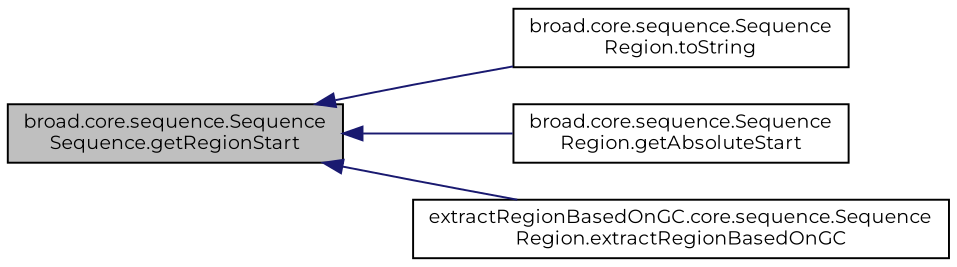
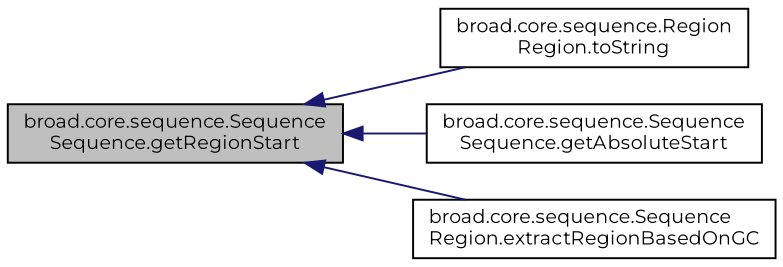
node "broad.core.sequence.Sequence Region.toString": label "broad.core.sequence.Sequence Region.toString" -> "broad.core.sequence.Region Region.toString"
node "broad.core.sequence.Sequence Region.getAbsoluteStart": label "broad.core.sequence.Sequence Region.getAbsoluteStart" -> "broad.core.sequence.Sequence Sequence.getAbsoluteStart"
node "extractRegionBasedOnGC.core.sequence.Sequence Region.extractRegionBasedOnGC": label "extractRegionBasedOnGC.core.sequence.Sequence Region.extractRegionBasedOnGC" -> "broad.core.sequence.Sequence Region.extractRegionBasedOnGC"
